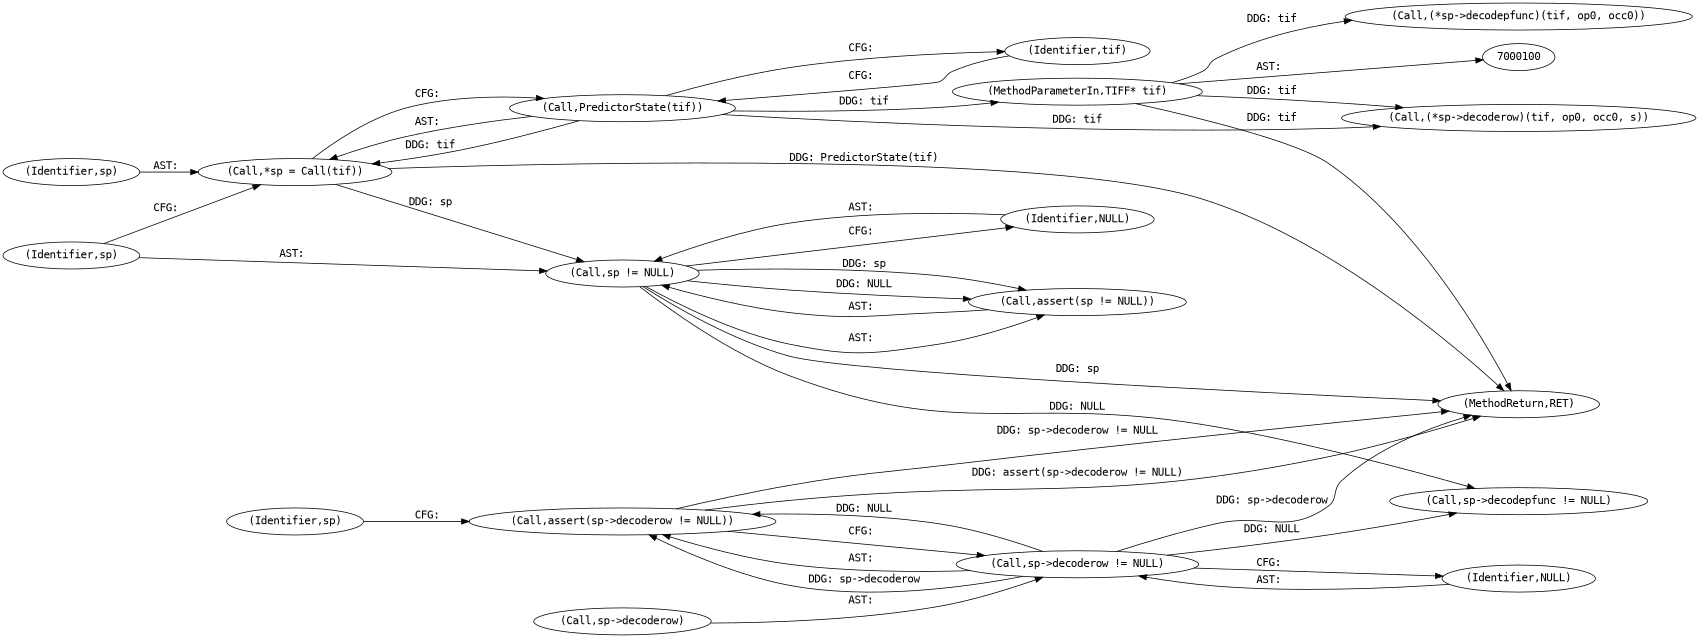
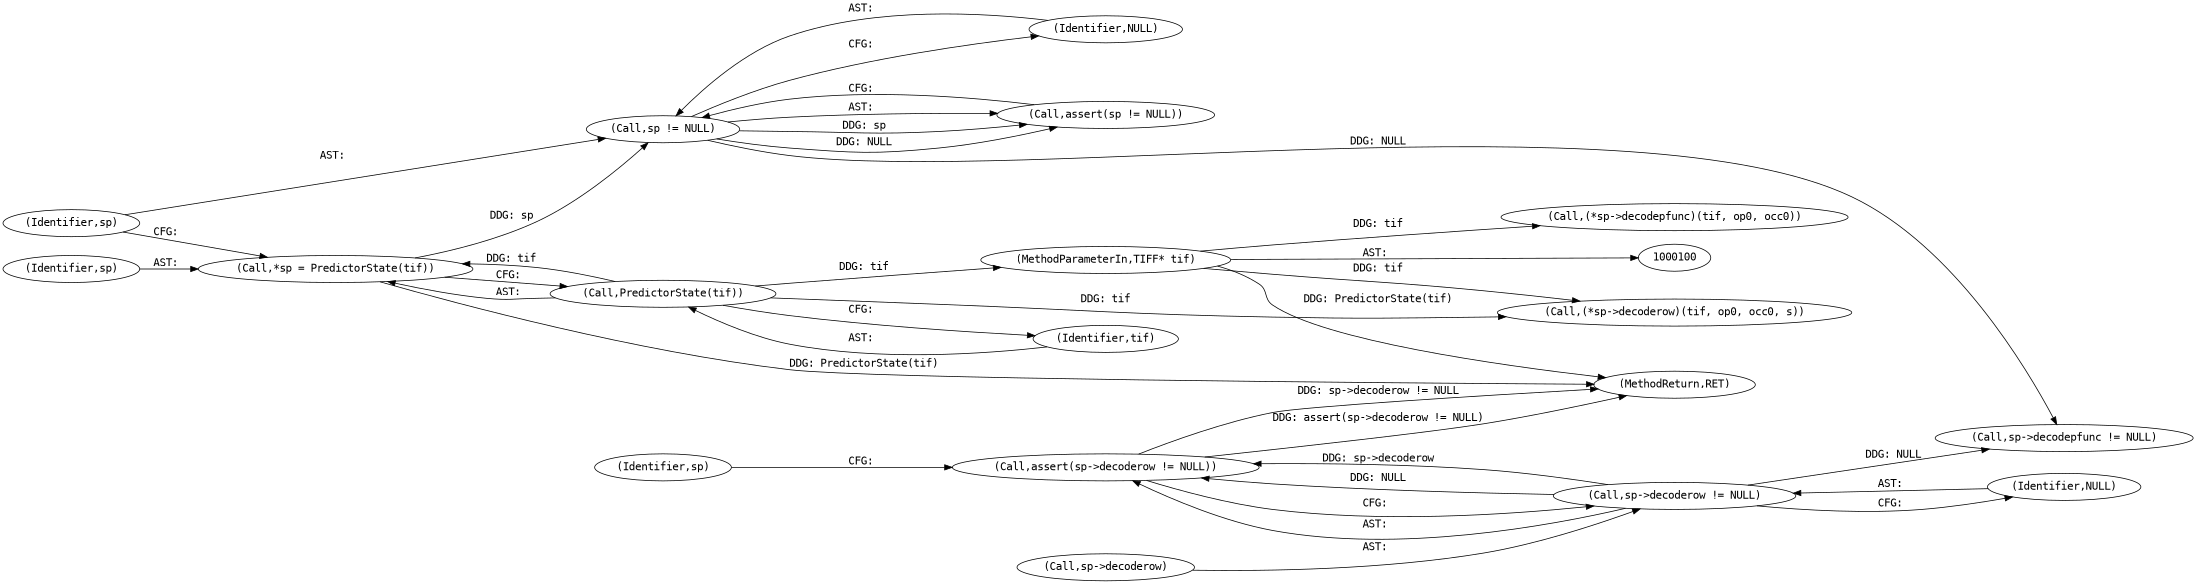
node "7000100": label "7000100" -> "1000100"
edge "(Identifier,tif)" -> "(Call,PredictorState(tif))": label "CFG: " -> "AST: "
edge "(MethodParameterIn,TIFF* tif)" -> "(MethodReturn,RET)": label "DDG: tif" -> "DDG: PredictorState(tif)"
node "(Call,*sp = Call(tif))": label "(Call,*sp = Call(tif))" -> "(Call,*sp = PredictorState(tif))"
edge "(Call,assert(sp != NULL))" -> "(Call,sp != NULL)": label "AST: " -> "CFG: "
edge "(Call,sp != NULL)" -> "(MethodReturn,RET)": removed, label "DDG: sp"
edge "(Call,sp->decoderow != NULL)" -> "(MethodReturn,RET)": removed, label "DDG: sp->decoderow"
